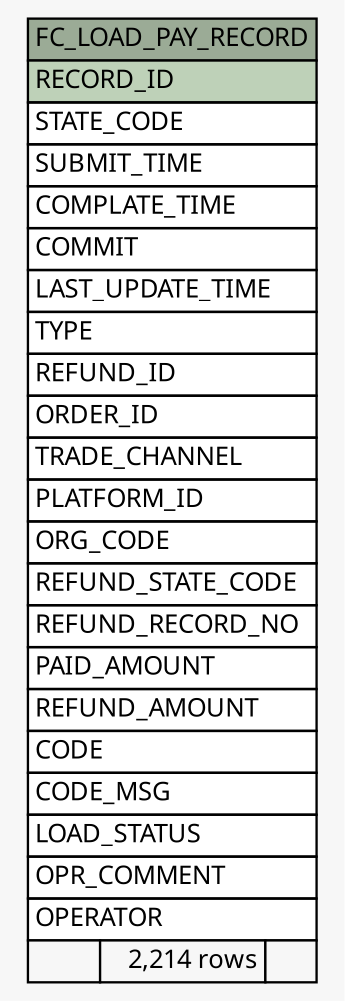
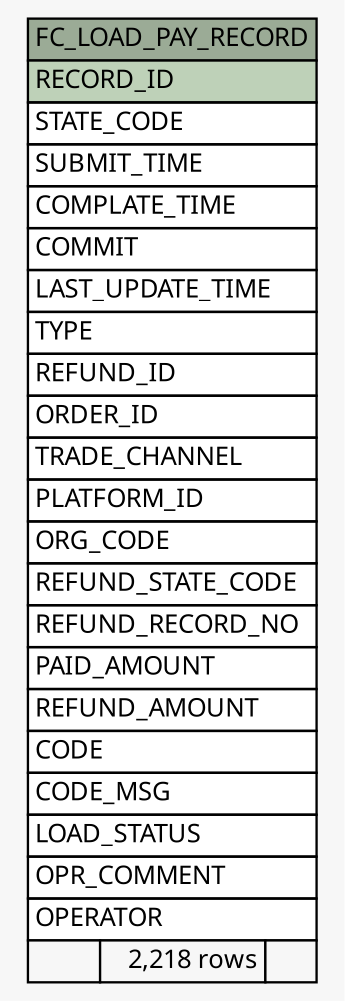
node "FC_LOAD_PAY_RECORD": text "2,214 rows" -> "2,218 rows"
